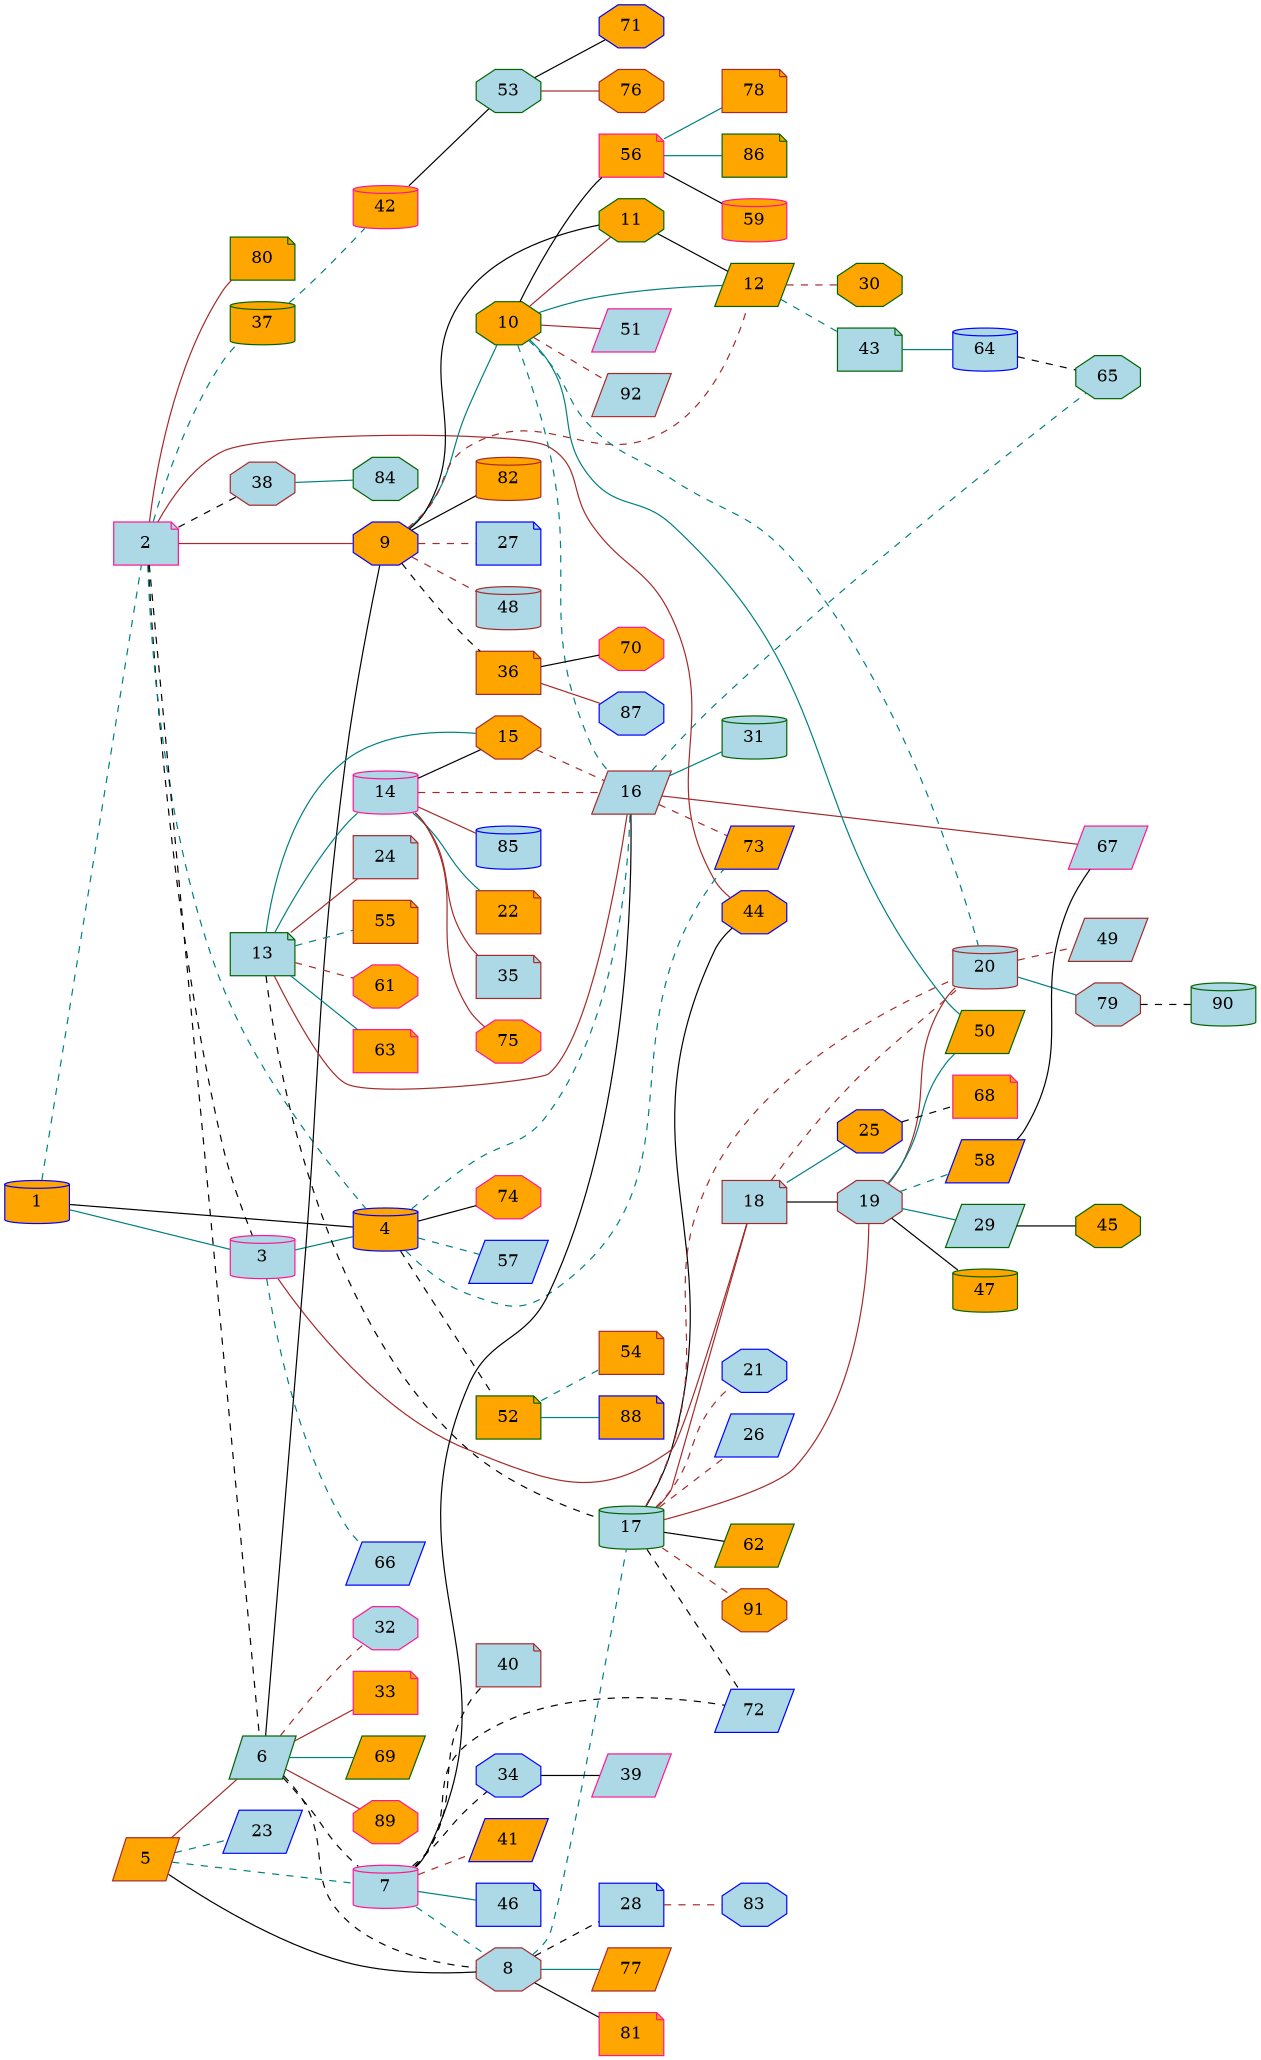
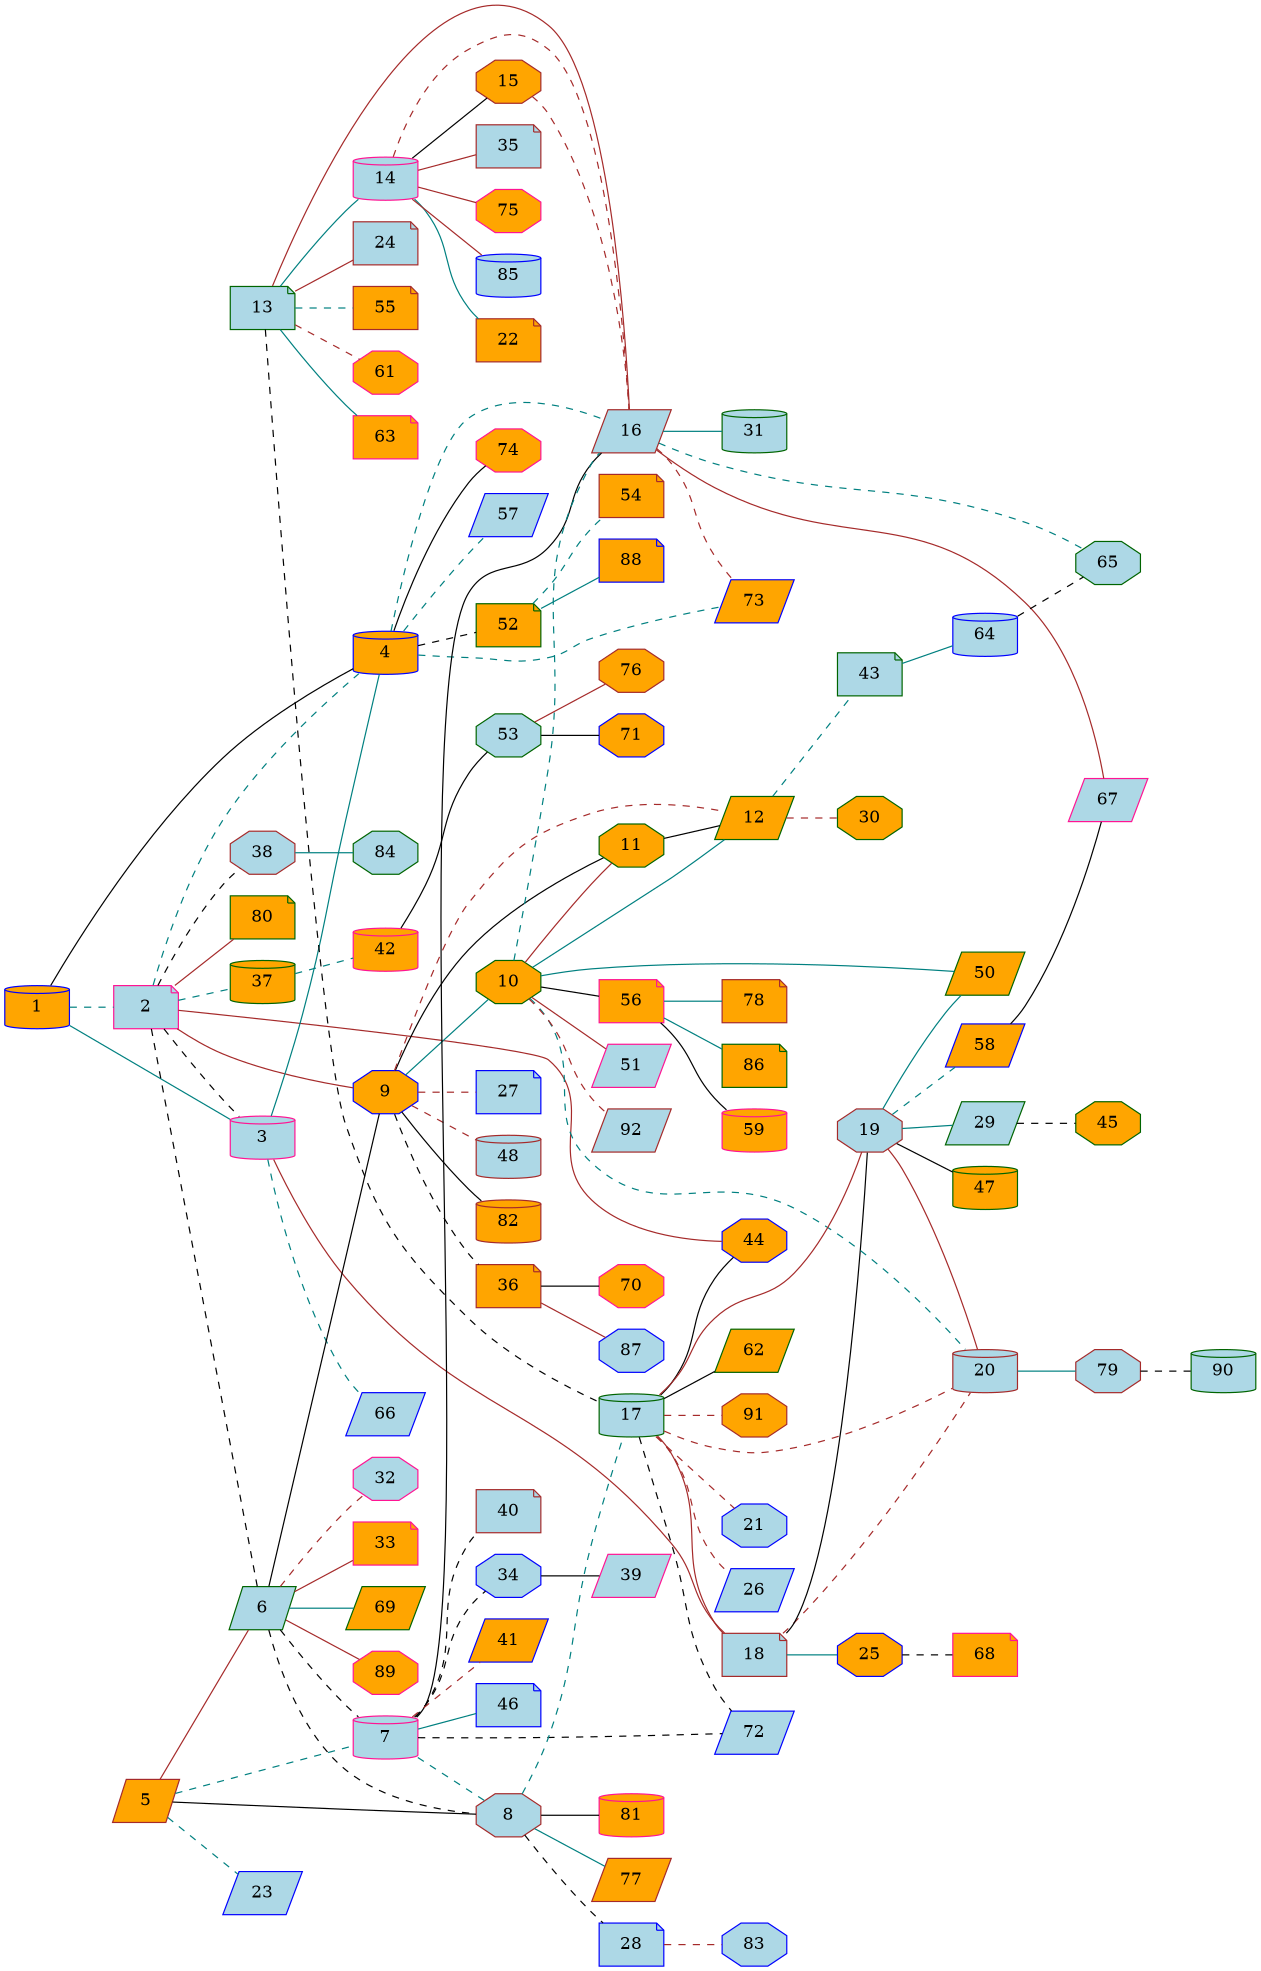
edge "15" -- "13": removed
node "49": removed
edge "29" -- "45": style solid -> dashed
node "81": shape note -> cylinder
